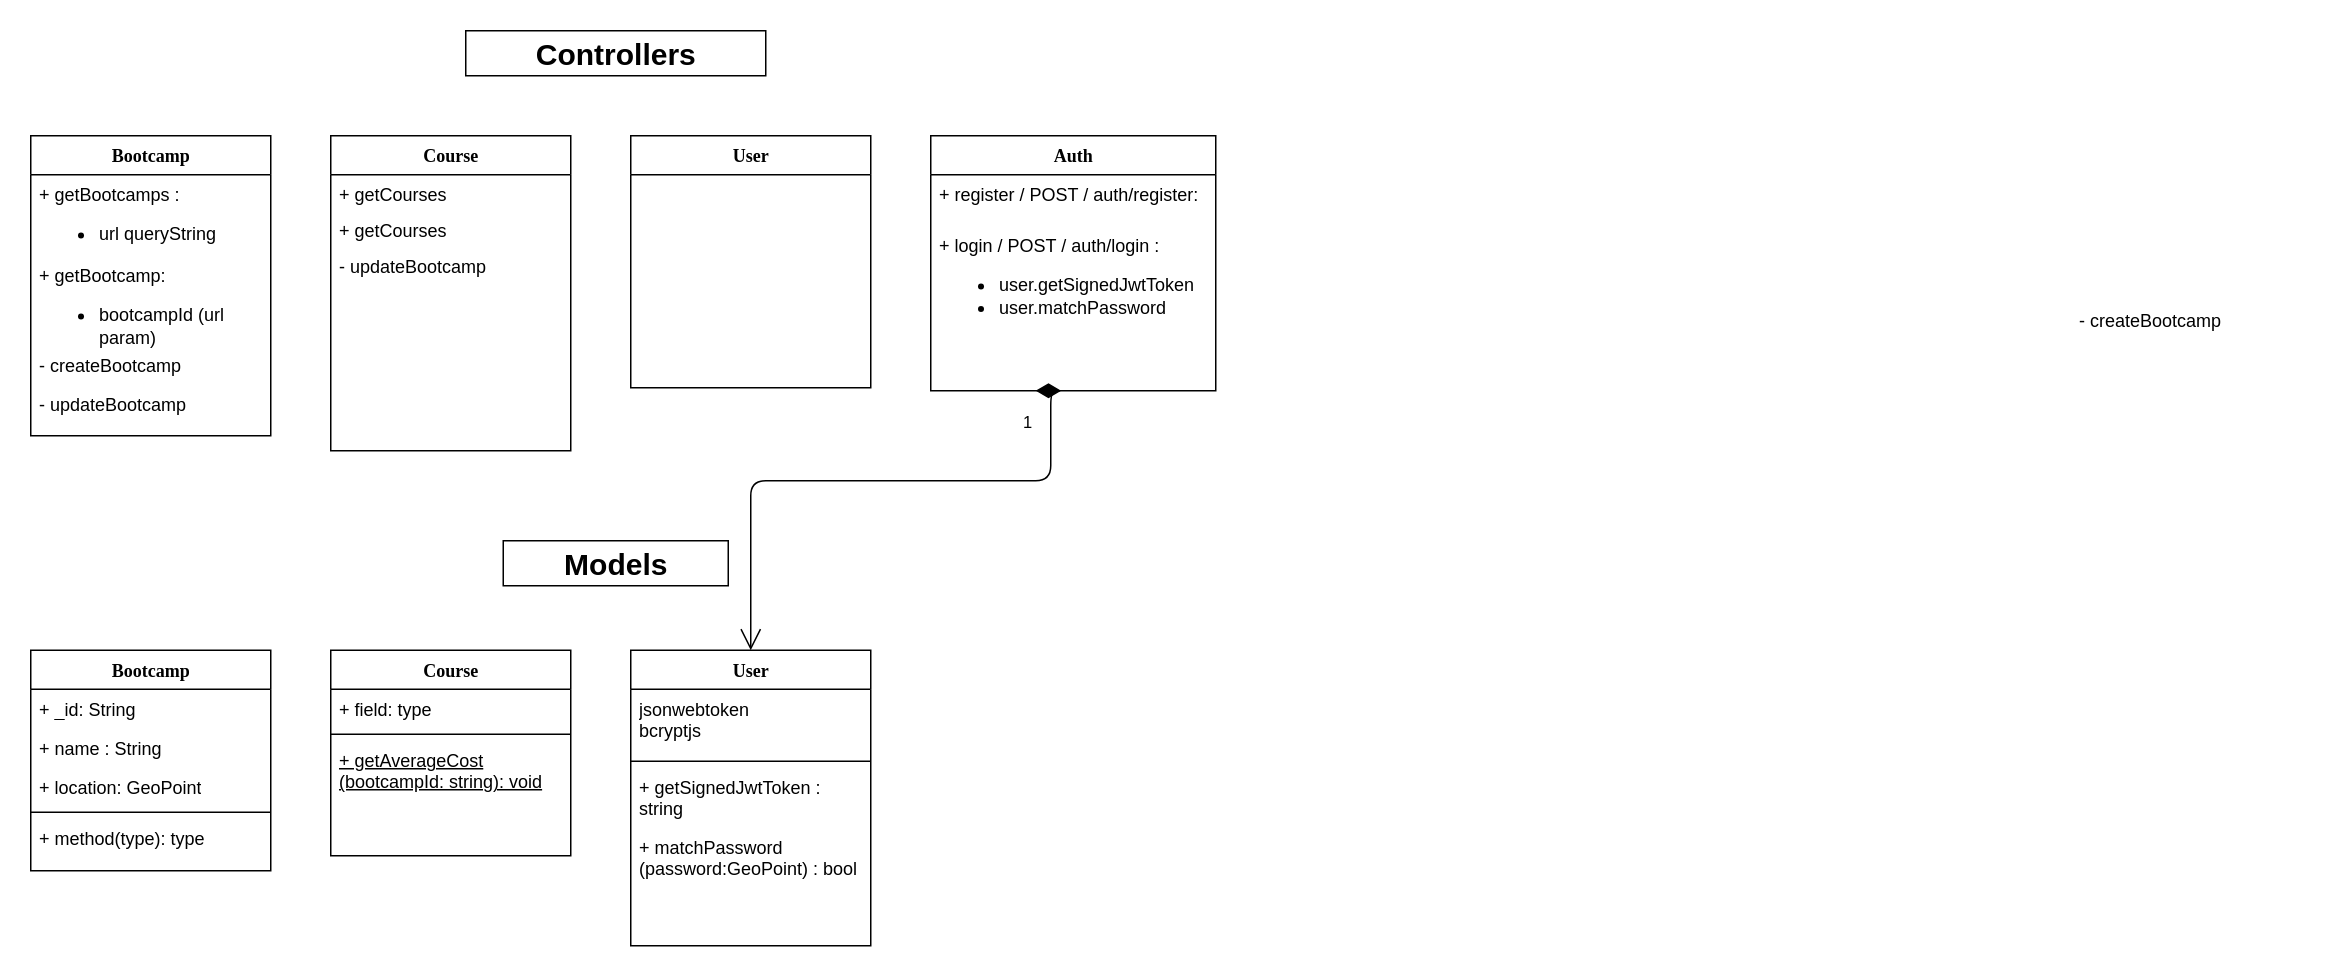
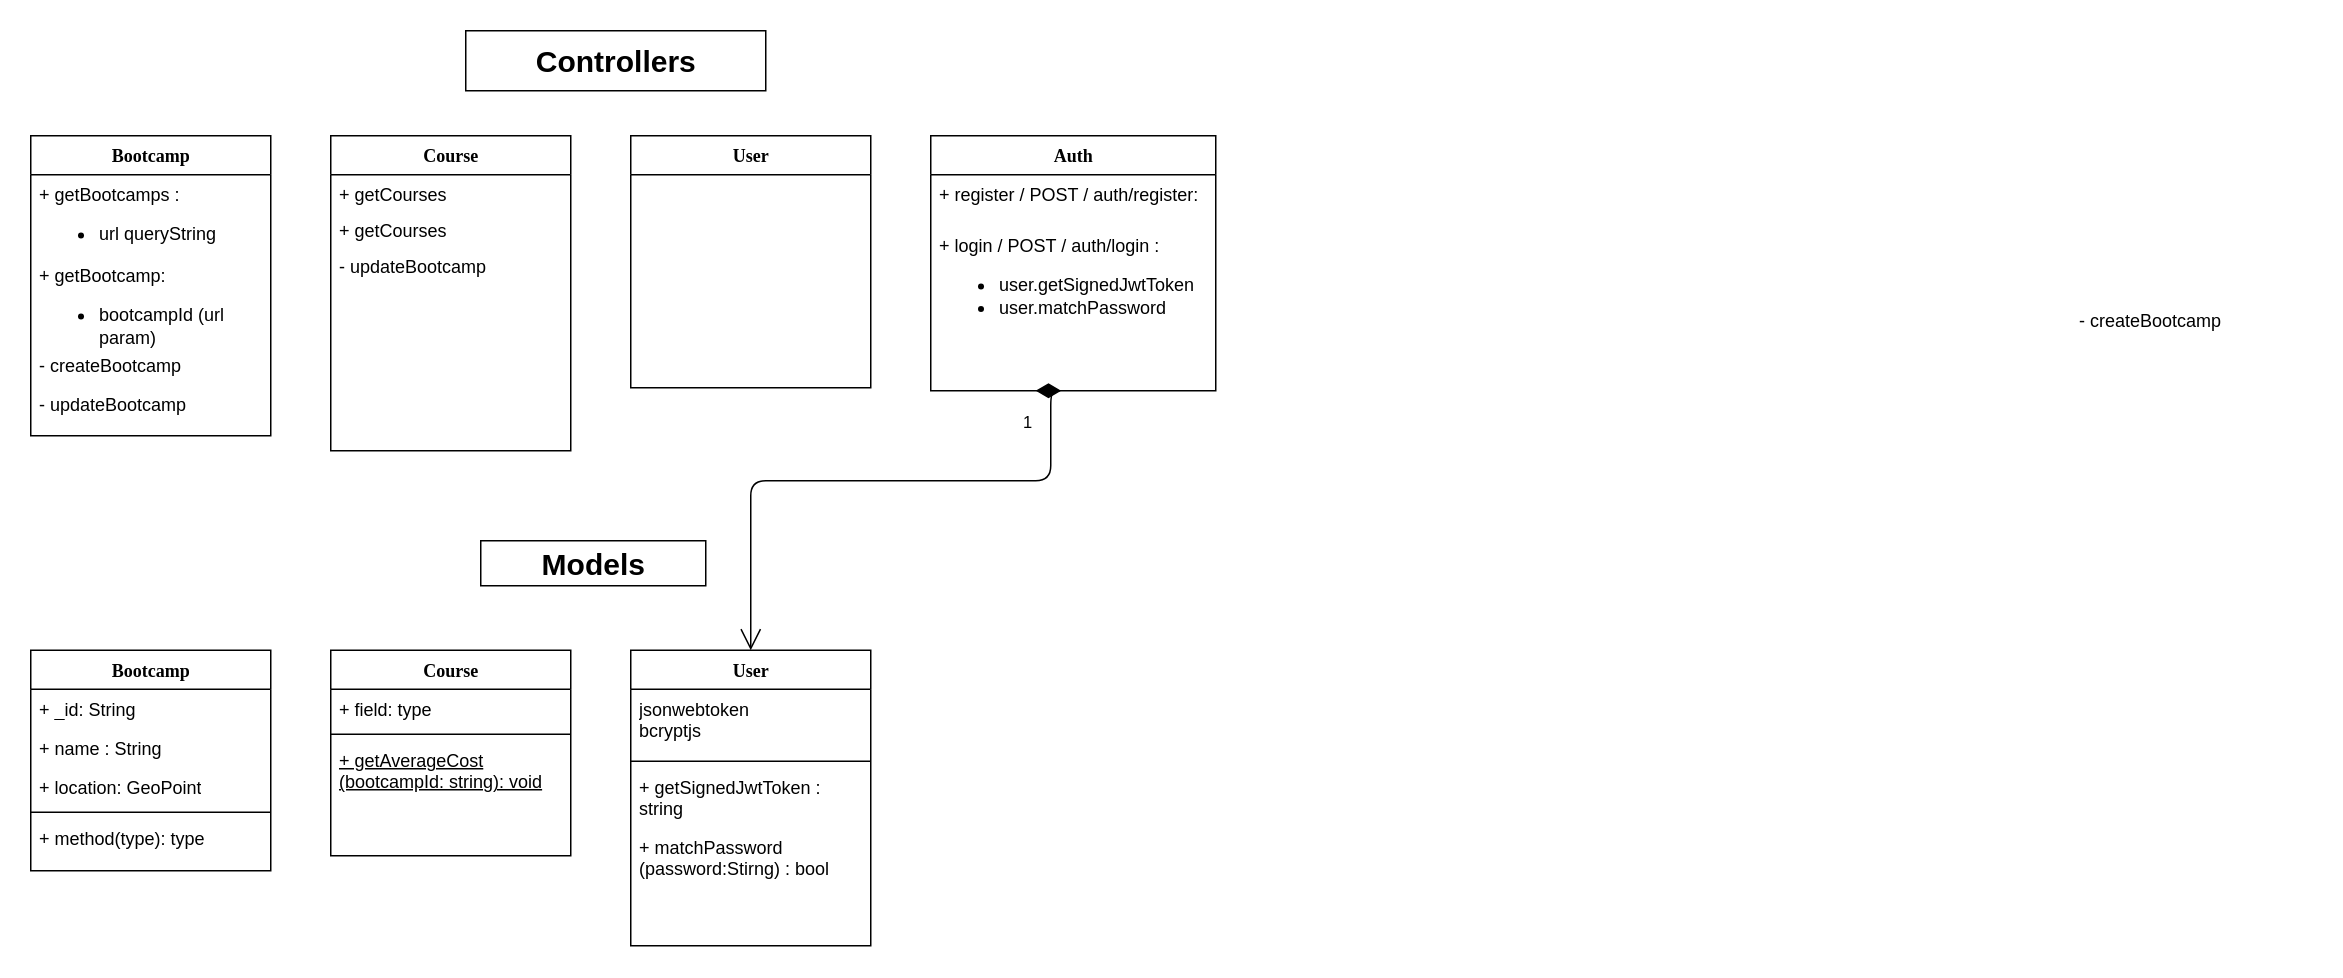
node "Controllers": size 300x45 -> 300x60
node "Models": moved (616, 563) -> (593, 563)
node "+ matchPassword (password:GeoPoint) : bool": label "+ matchPassword (password:GeoPoint) : bool" -> "+ matchPassword (password:Stirng) : bool"
